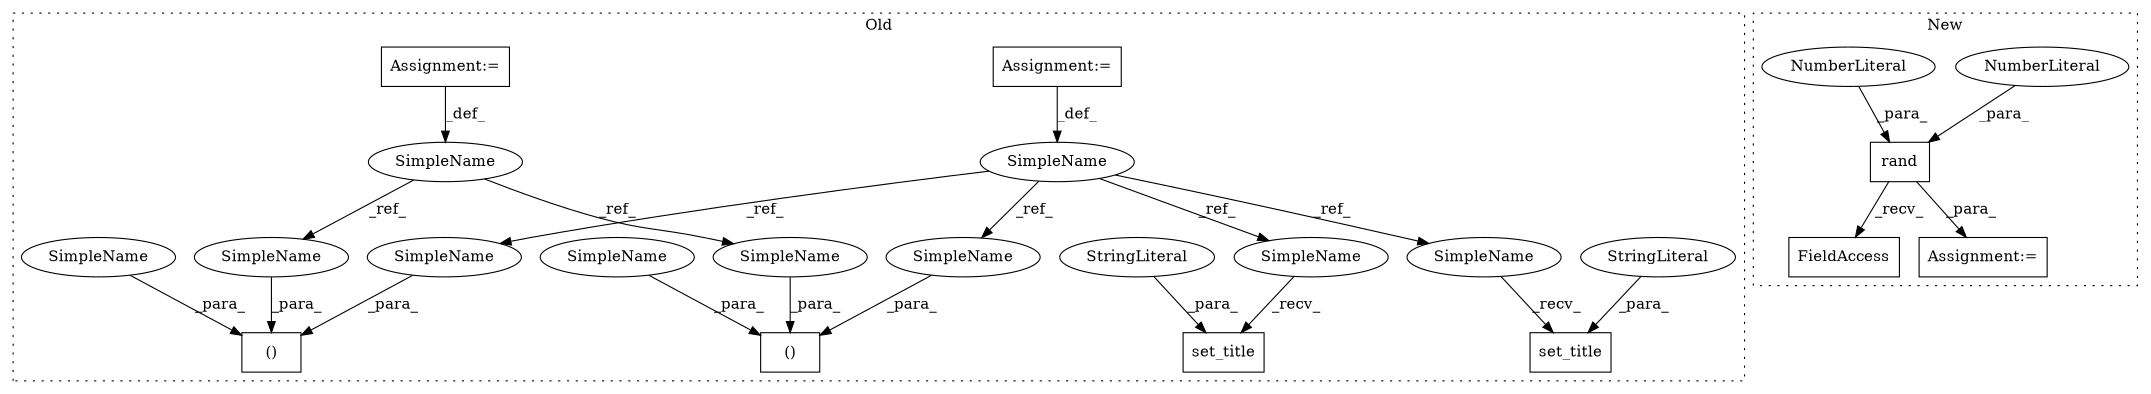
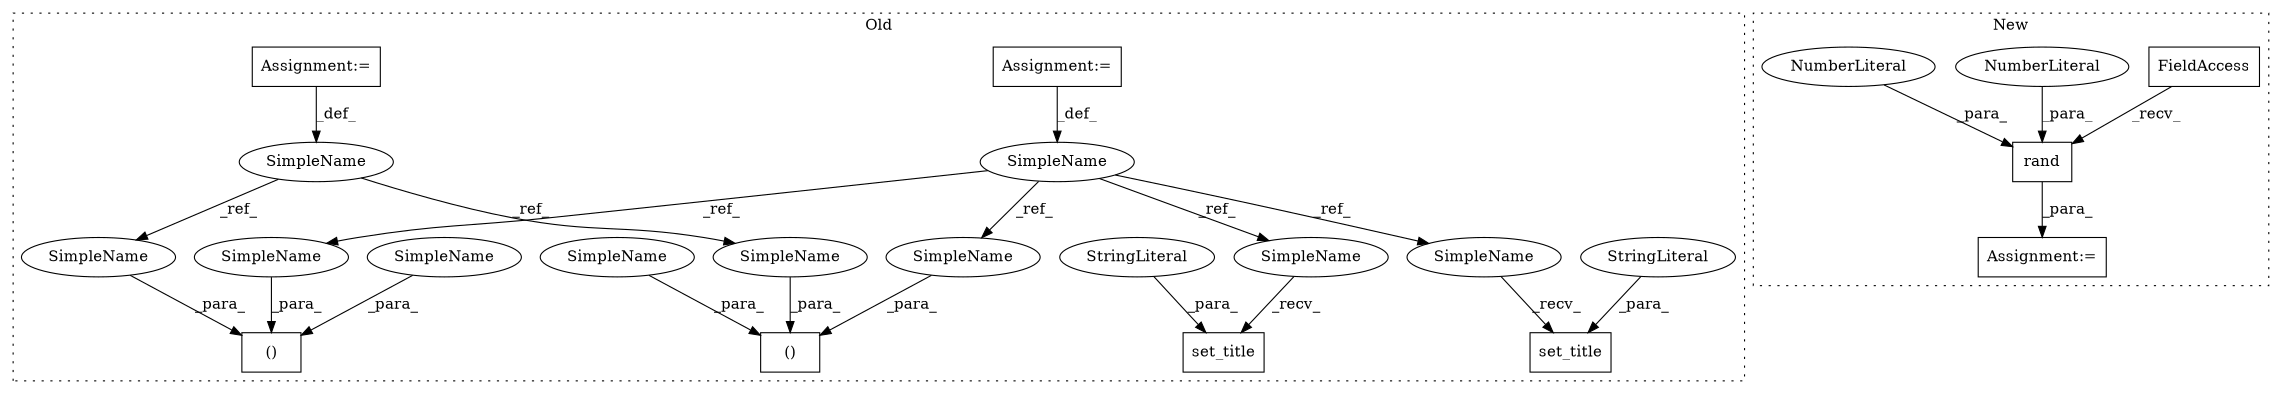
edge "rand" -> "FieldAccess": reversed
